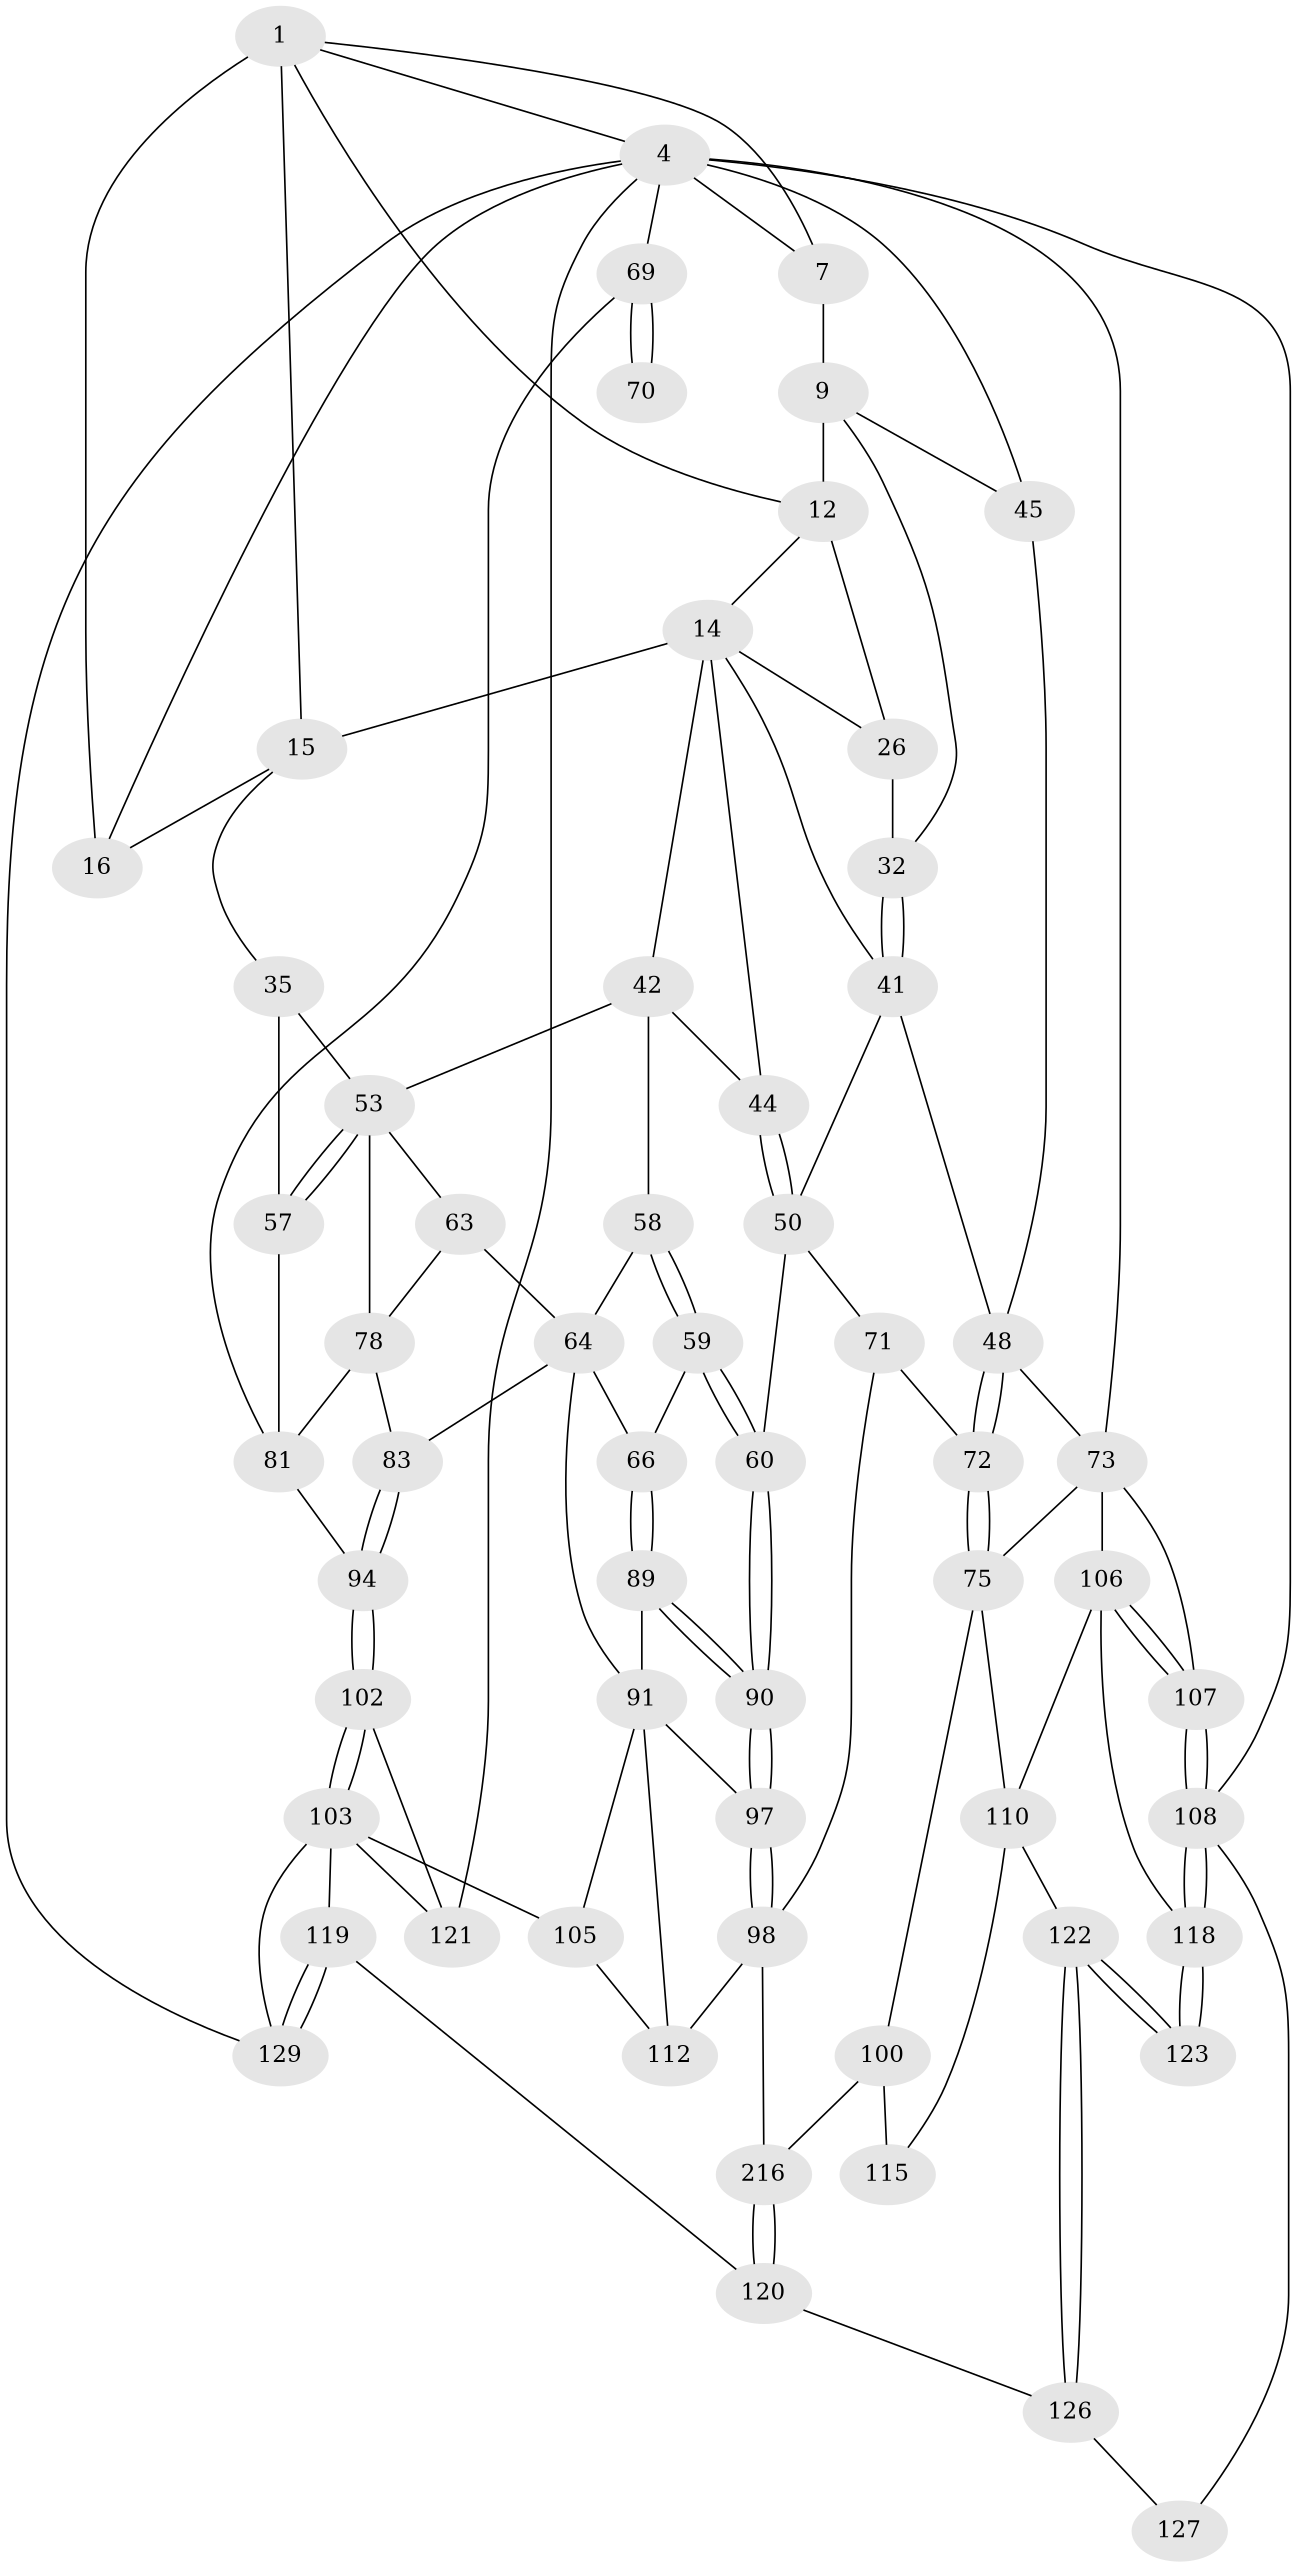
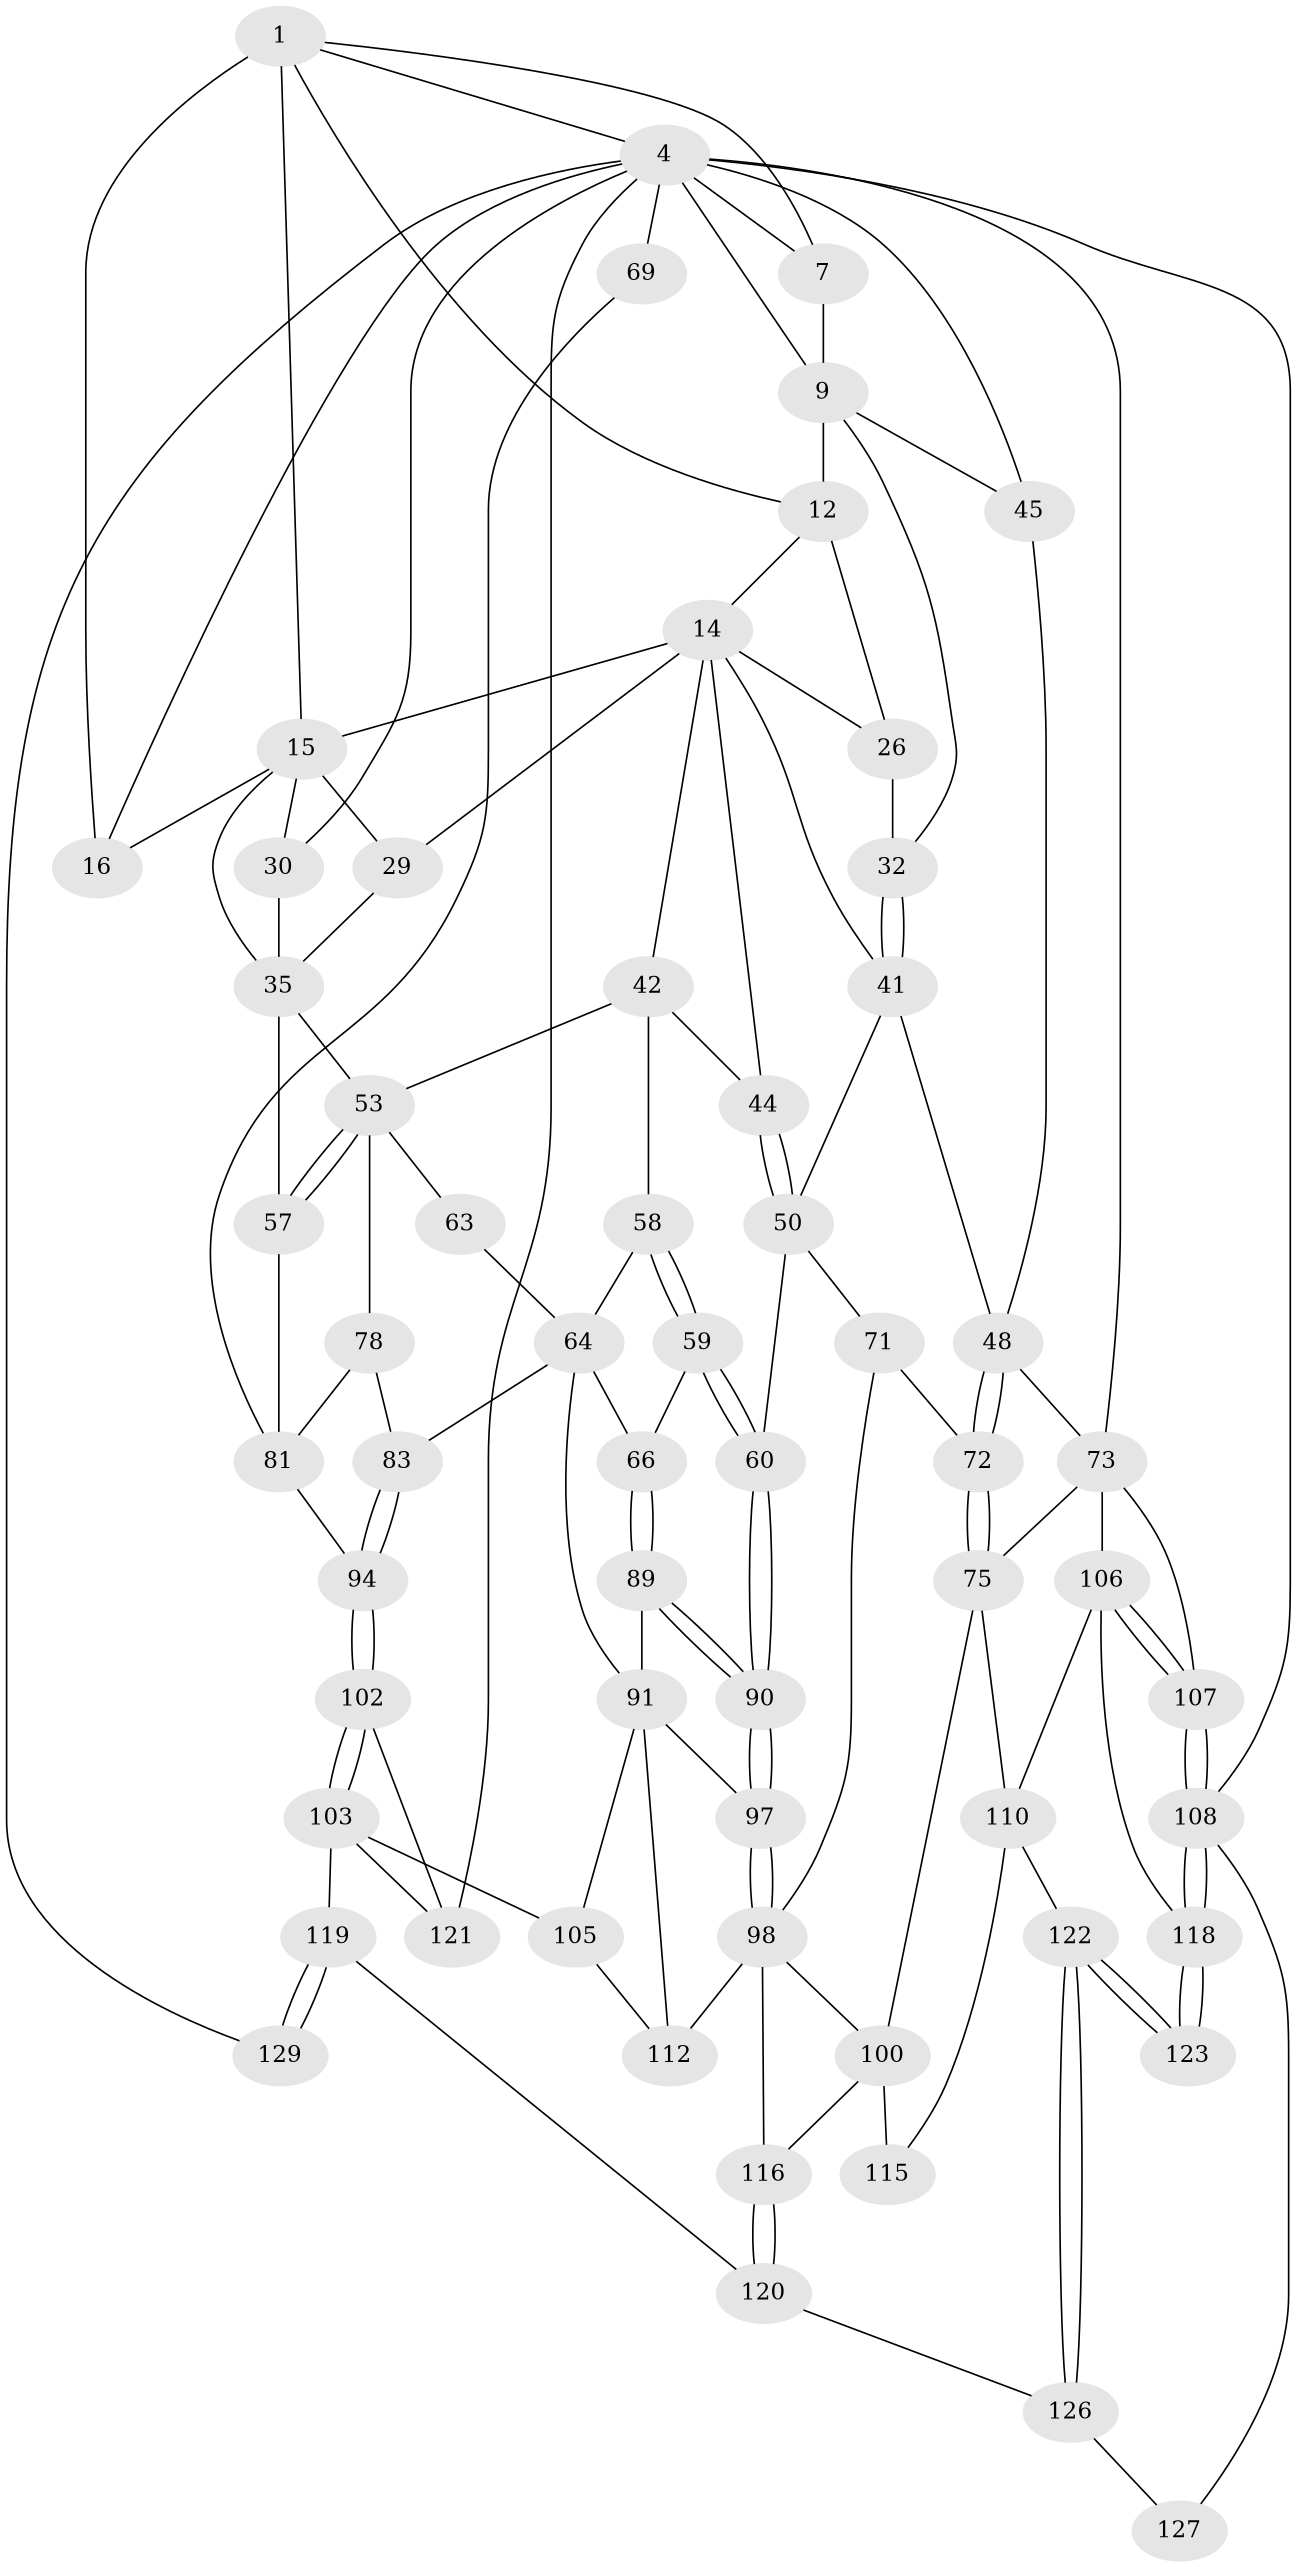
edge "4" -- "9": added
node "70": removed
node "30": added
node "29": added
edge "63" -- "78": removed
edge "103" -- "129": removed
edge "98" -- "100": added
node "216": label "216" -> "116"
